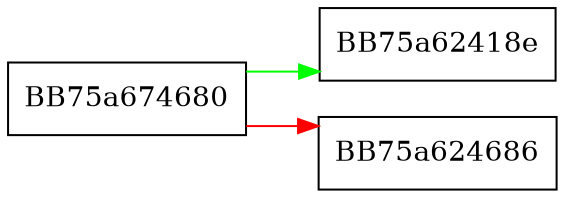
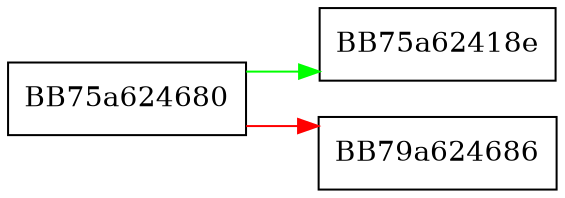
node "BB75a674680": label "BB75a674680" -> "BB75a624680"
node "BB75a624686": label "BB75a624686" -> "BB79a624686"
